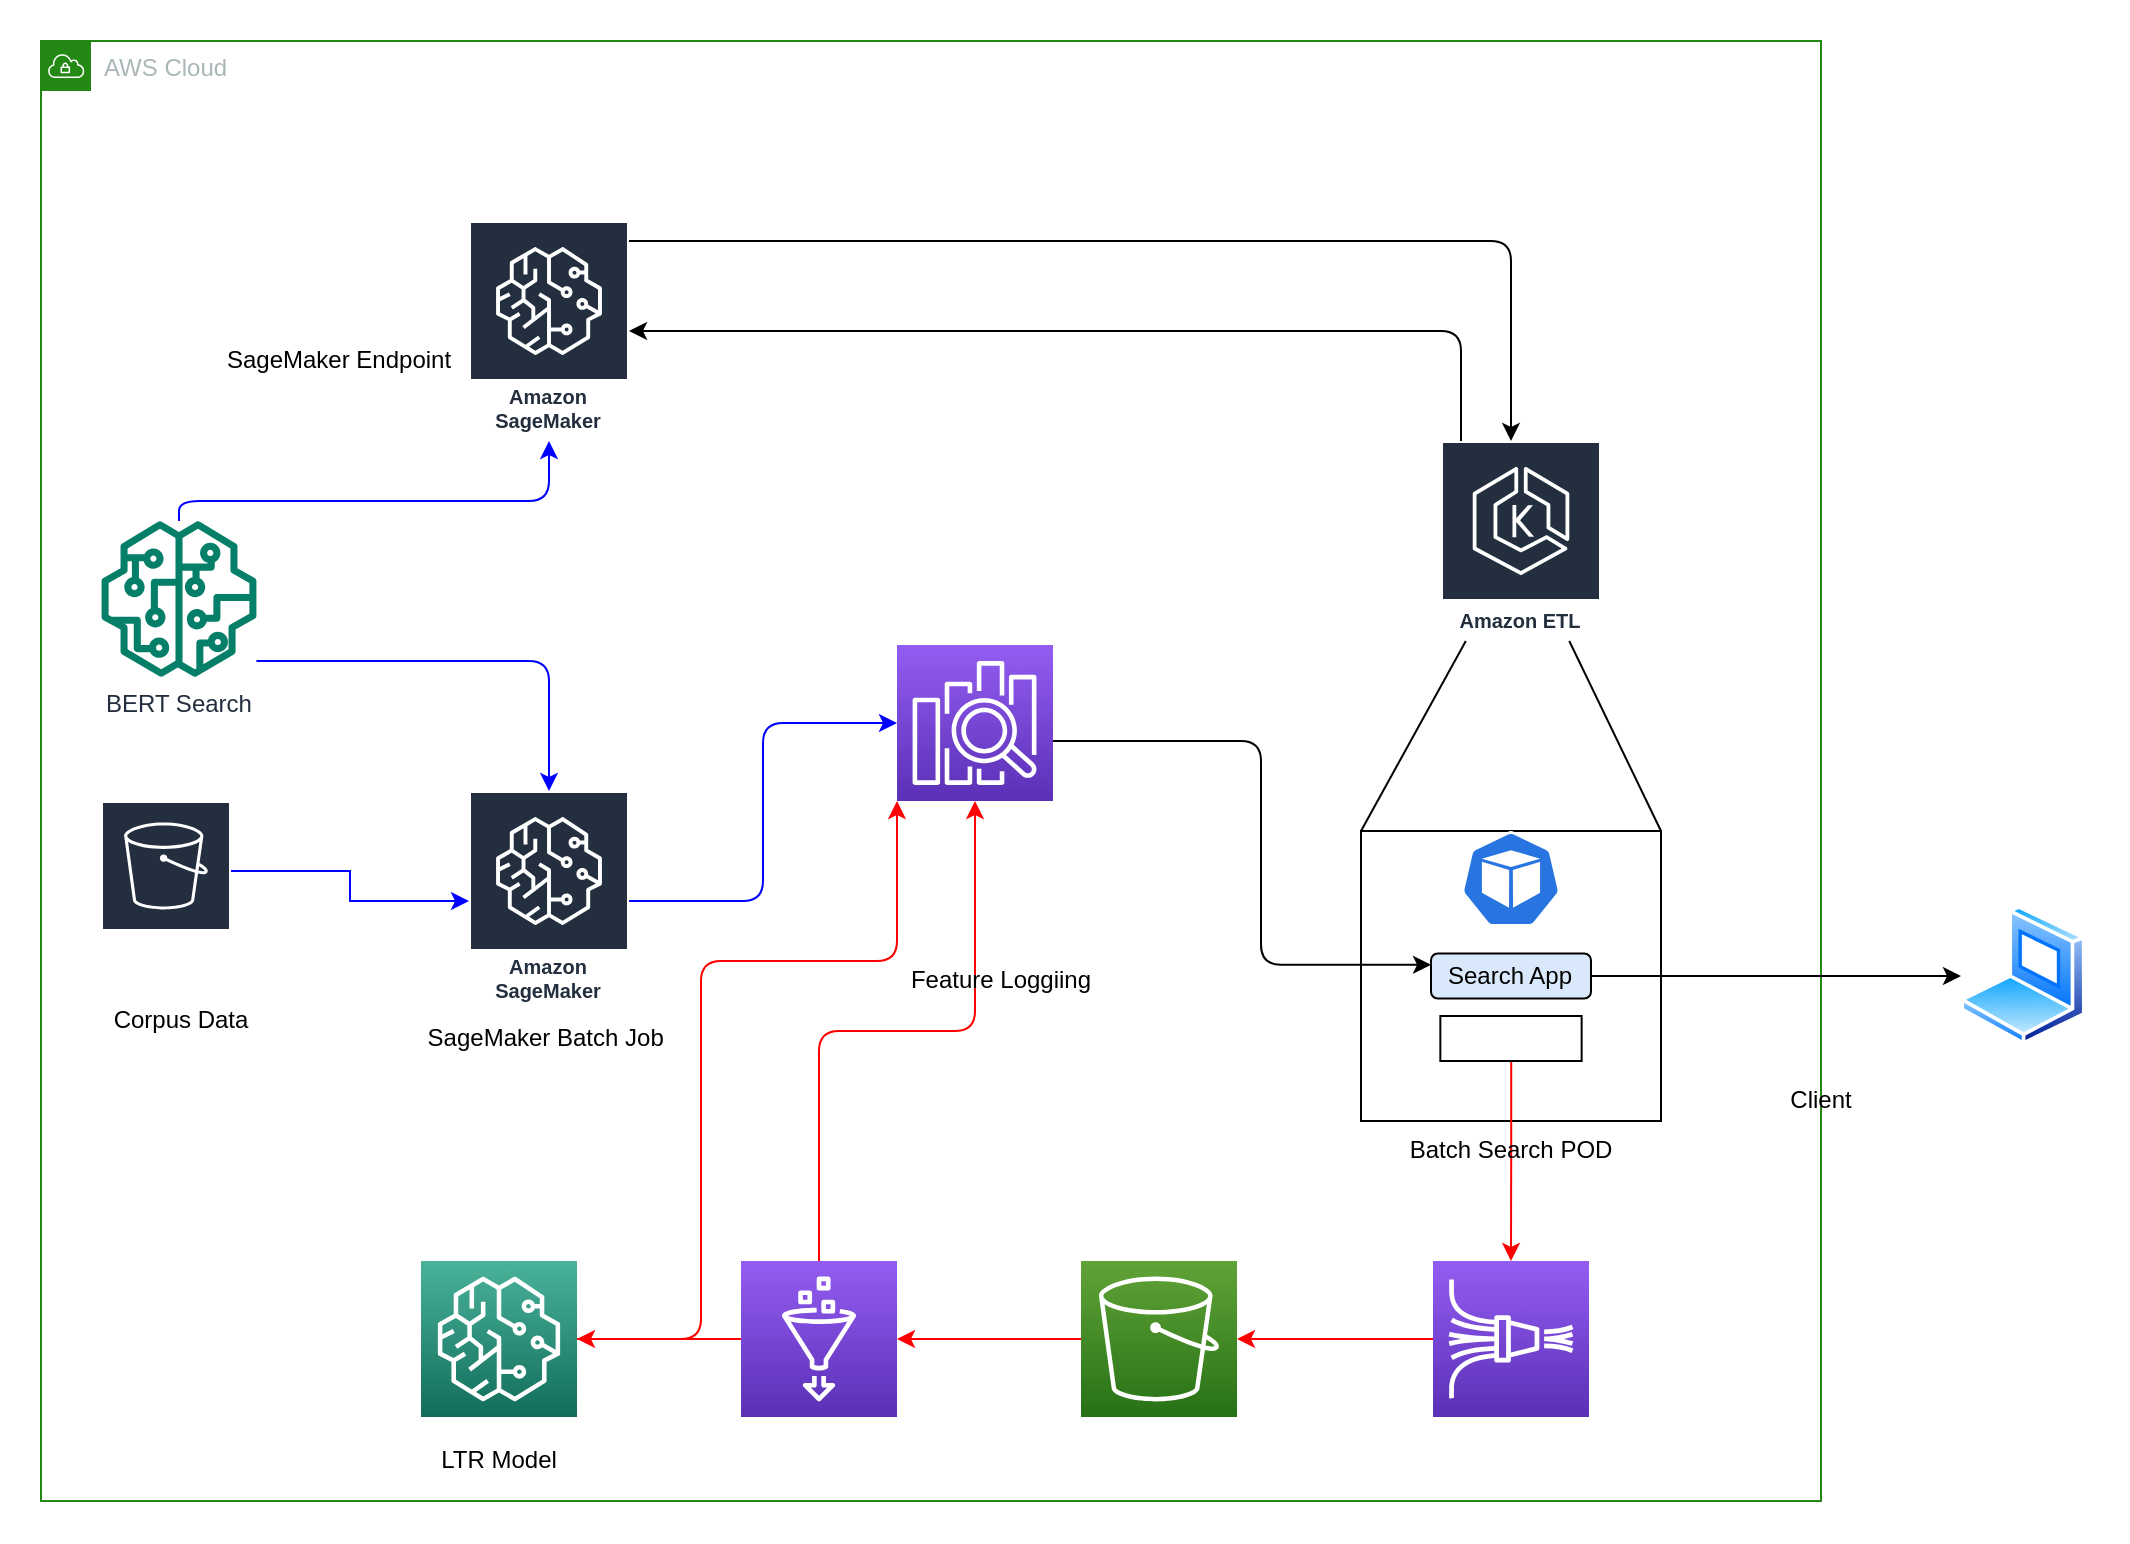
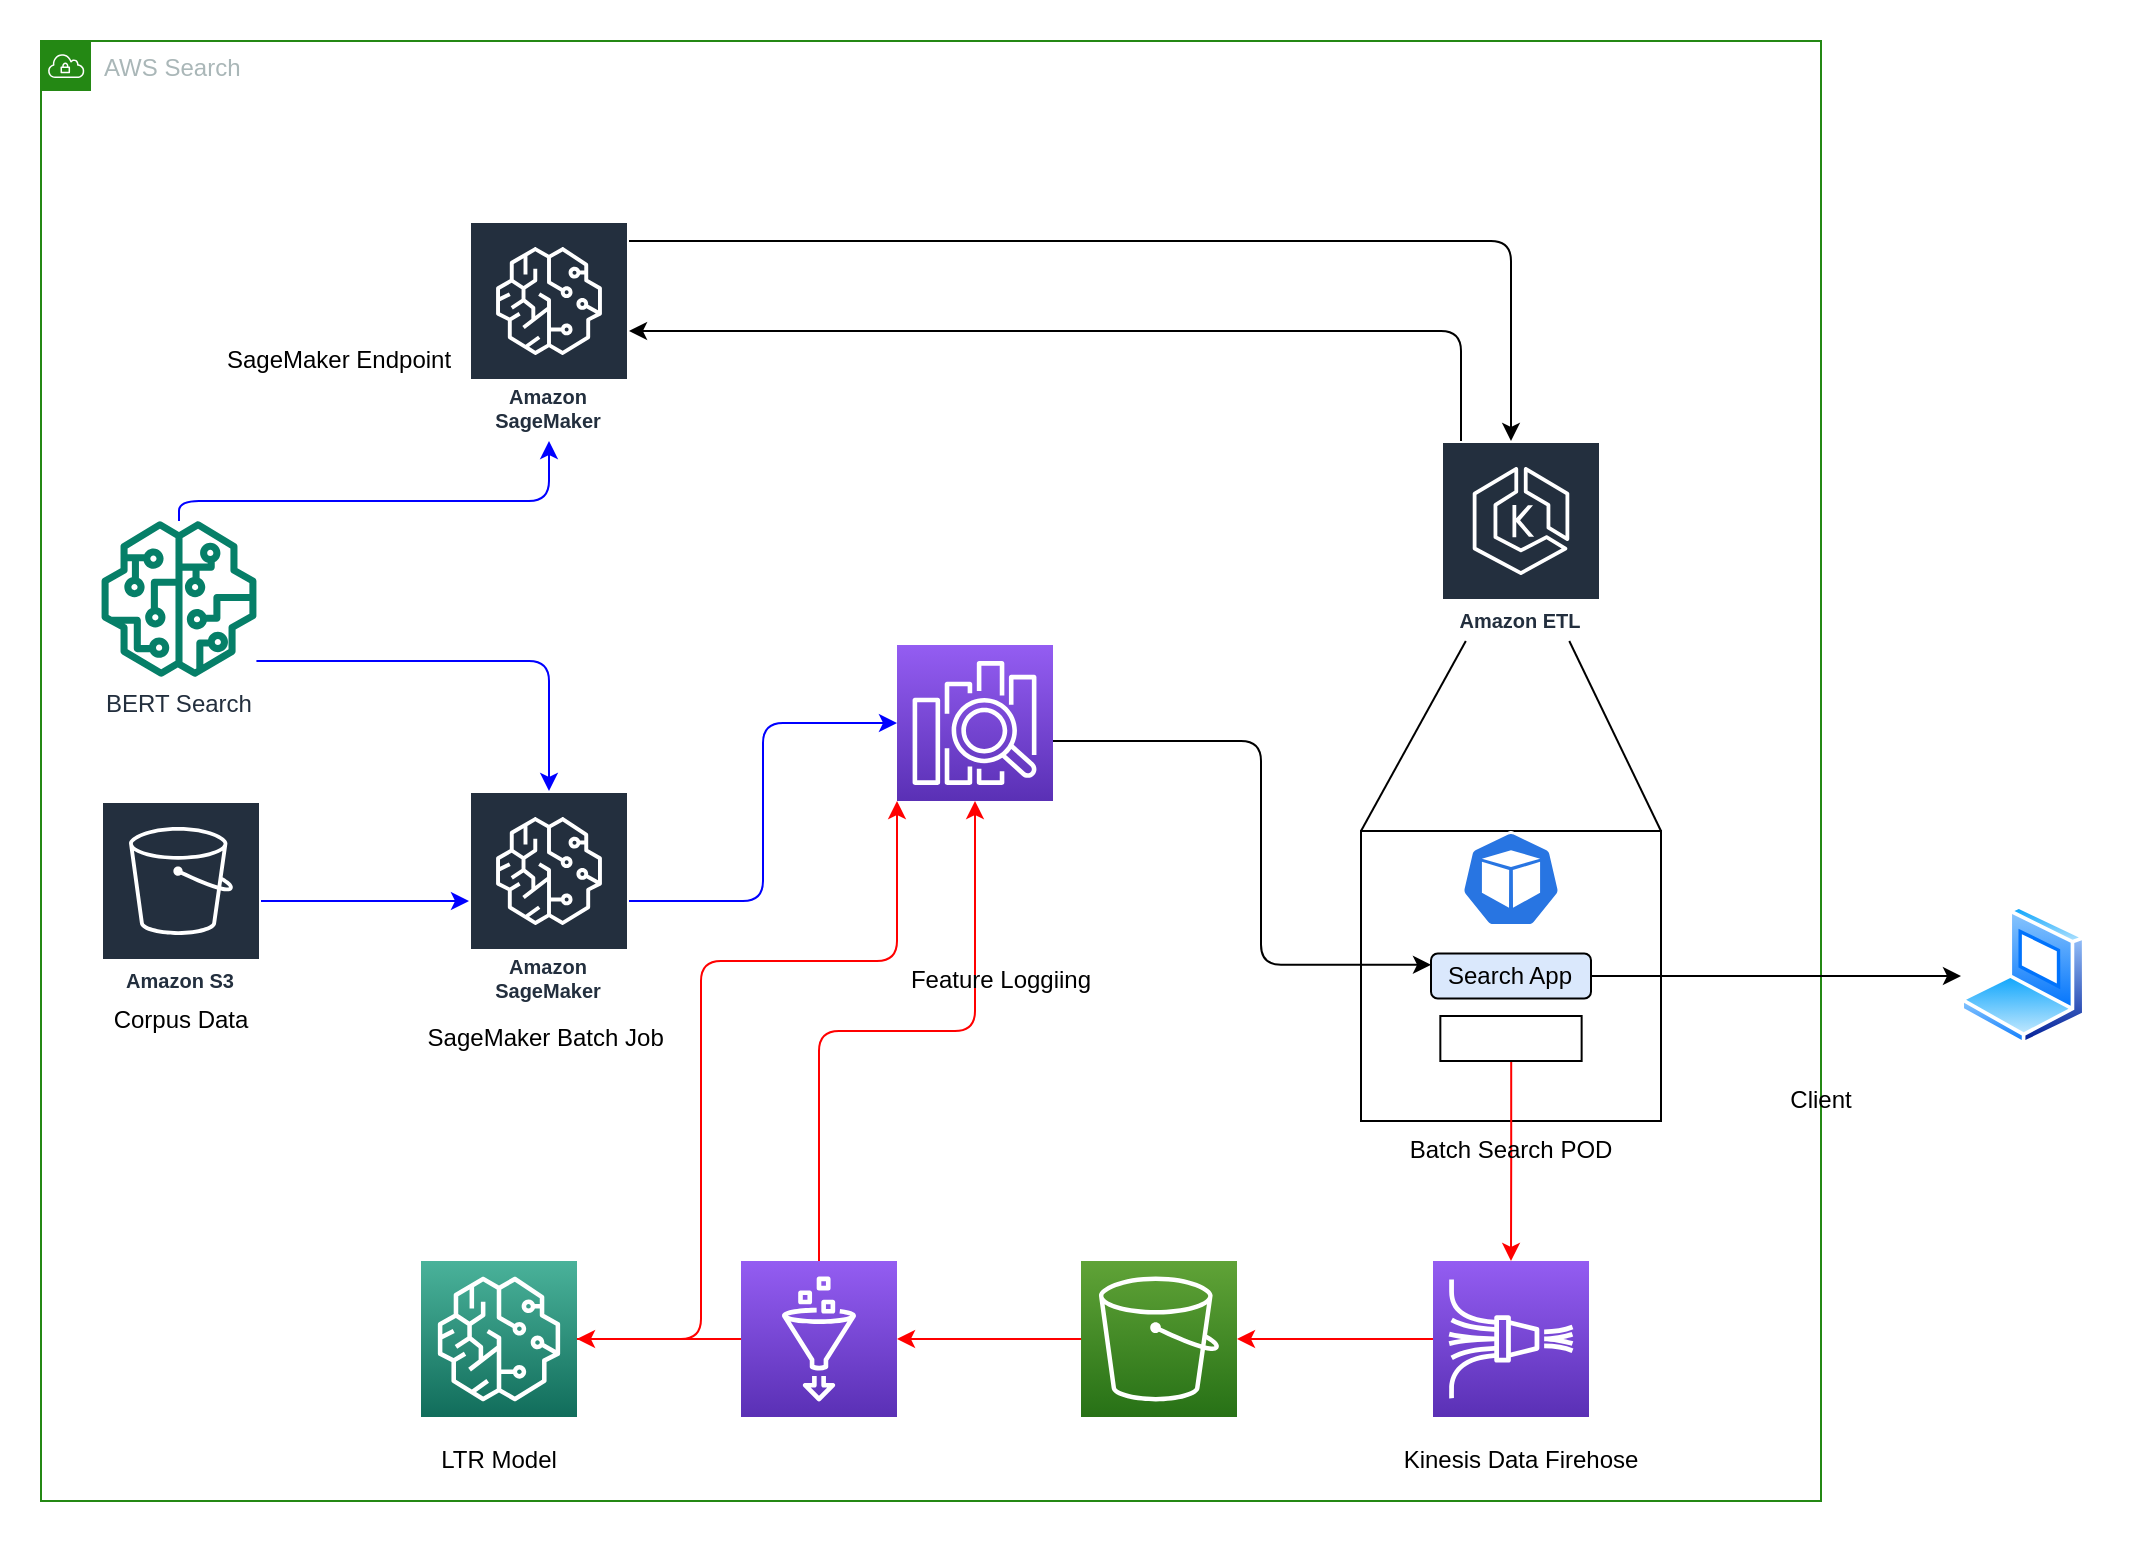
node "AWS Cloud": label "AWS Cloud" -> "AWS Search"
node "Amazon S3": size 130x140 -> 160x200
node "Kinesis Data Firehose": added
